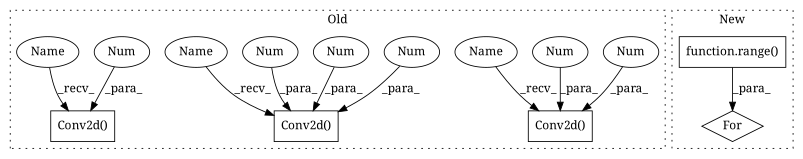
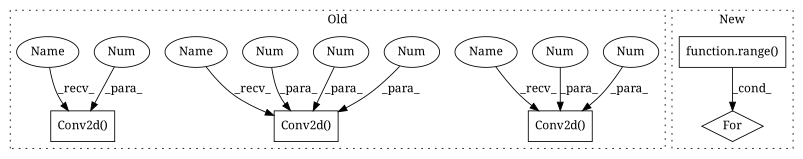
edge "function.range()" -> "For": label "_para_" -> "_cond_"
